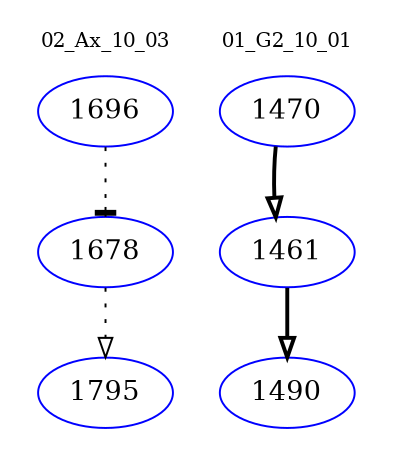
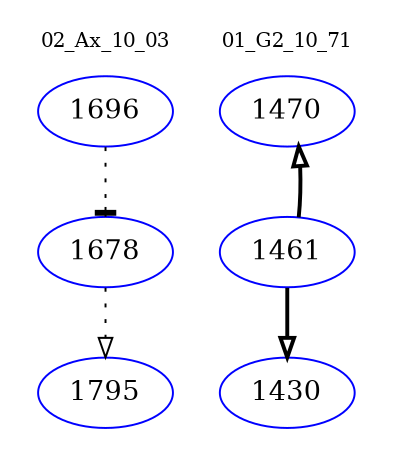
cluster "01_G2_10_01": label "01_G2_10_01" -> "01_G2_10_71"
edge "1470" -> "1461": reversed
node "1490": label "1490" -> "1430"
